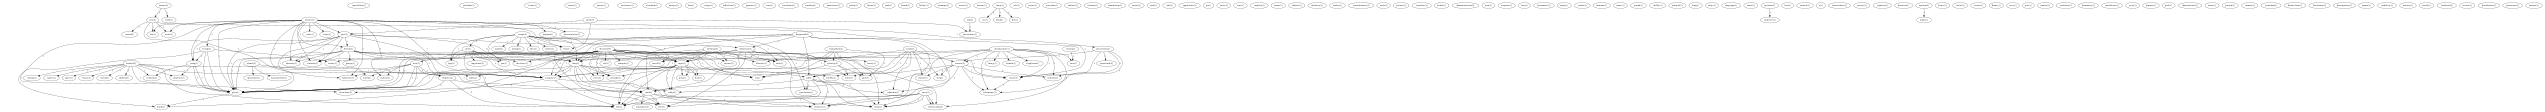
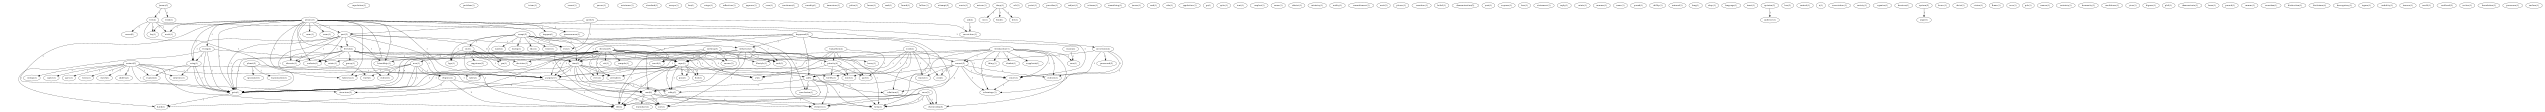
node "friendship(1)": added
edge "priority(4)" -> "breifly(1)": added, label "1"
